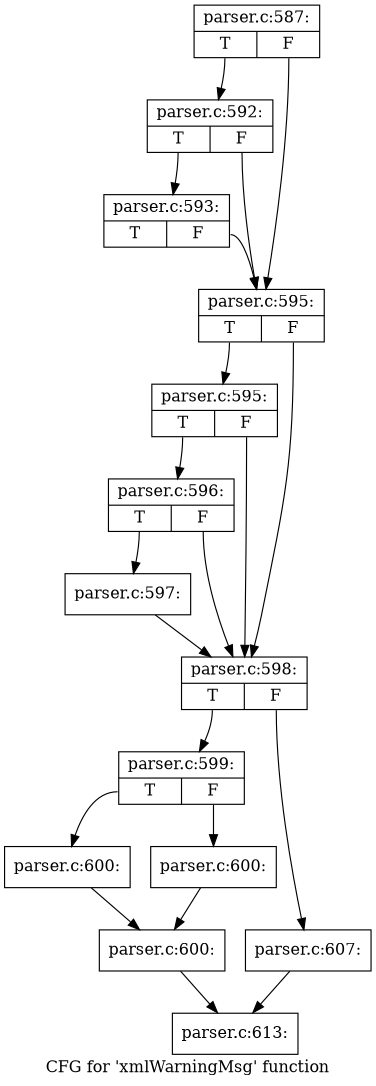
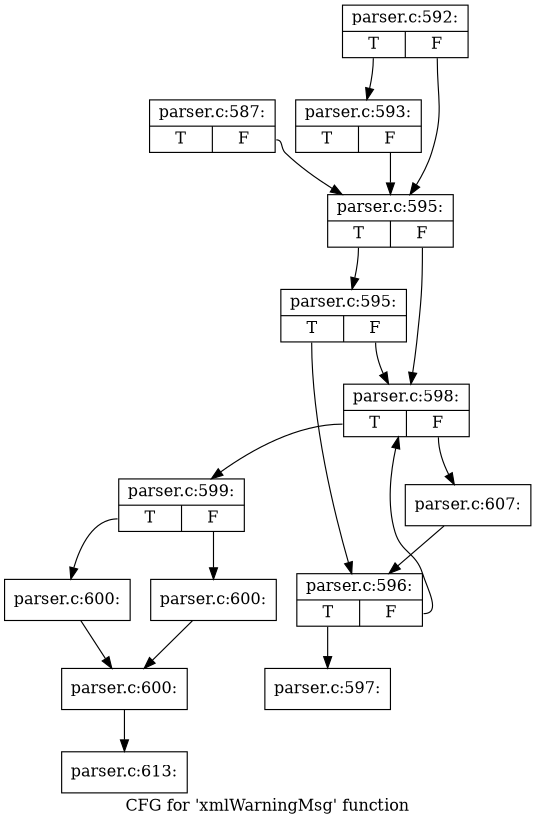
edge "parser.c:587:" -> "parser.c:592:": removed
edge "parser.c:597:" -> "parser.c:598:": removed
edge "parser.c:607:" -> "parser.c:613:": now "parser.c:607:" -> "parser.c:596:"
